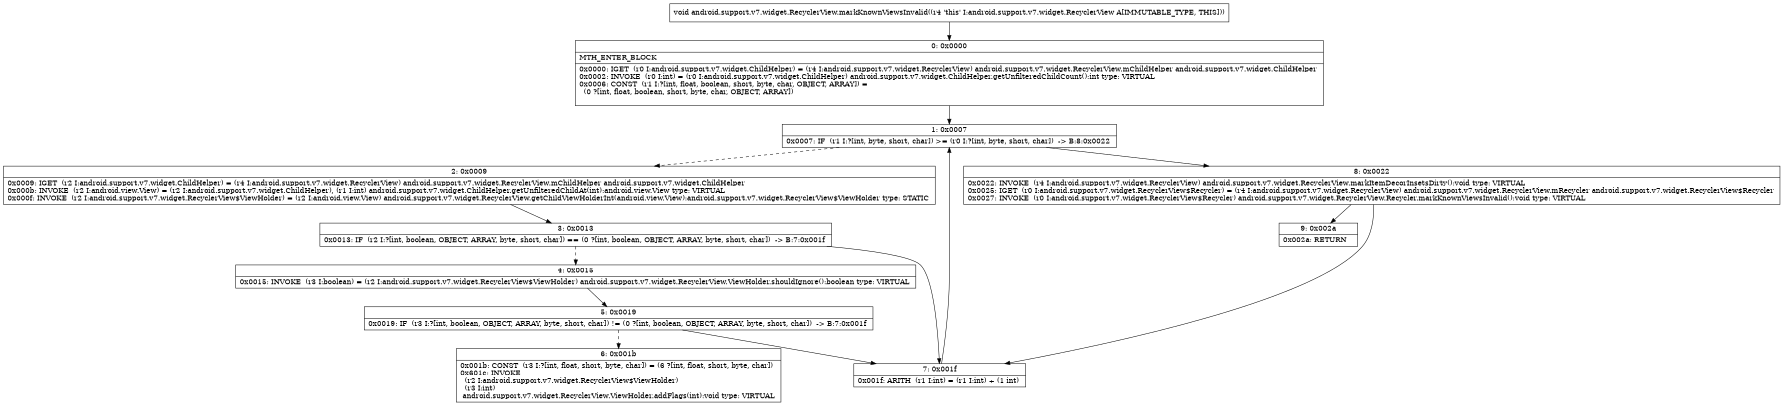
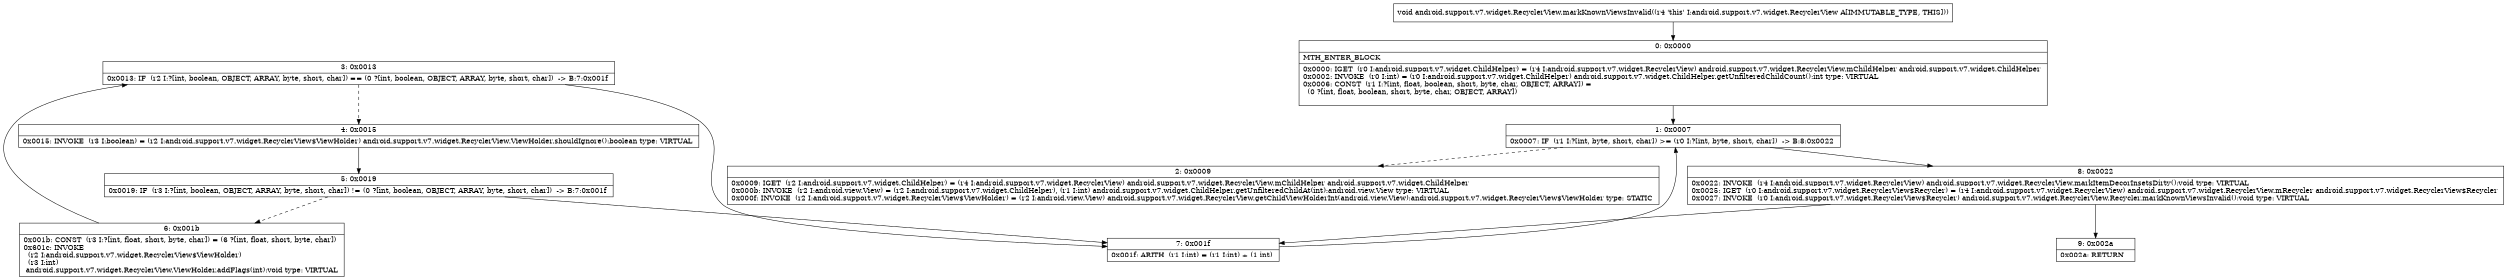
edge "2: 0x0009" -> "3: 0x0013": now "6: 0x001b" -> "3: 0x0013"
